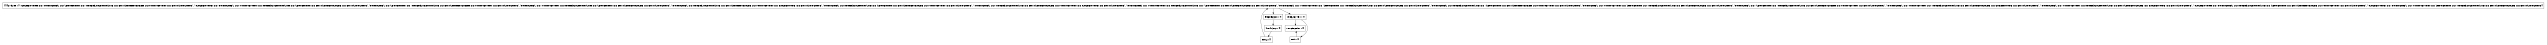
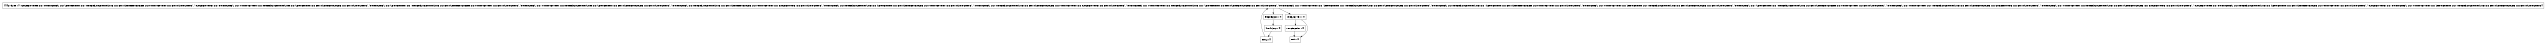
edge "exit - []" -> "1076982857 - []": reversed
